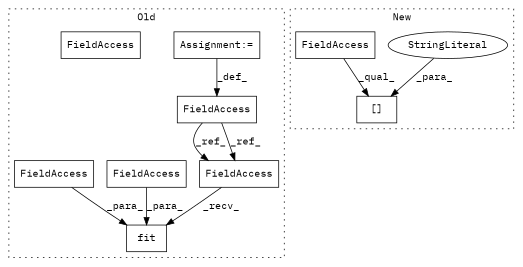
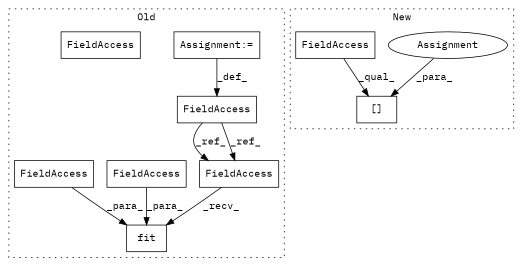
node "StringLiteral": label "StringLiteral" -> "Assignment"
